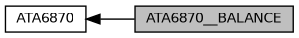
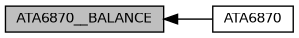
edge "ATA6870__BALANCE" -> "ATA6870": reversed
